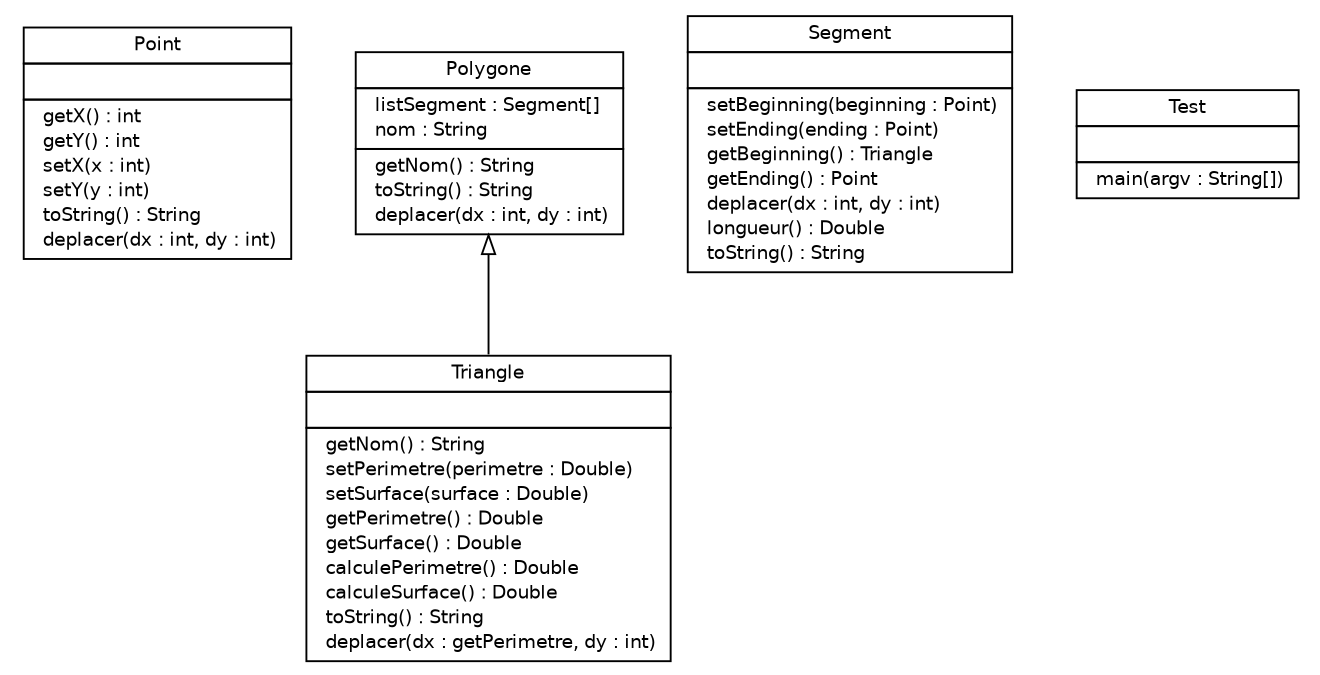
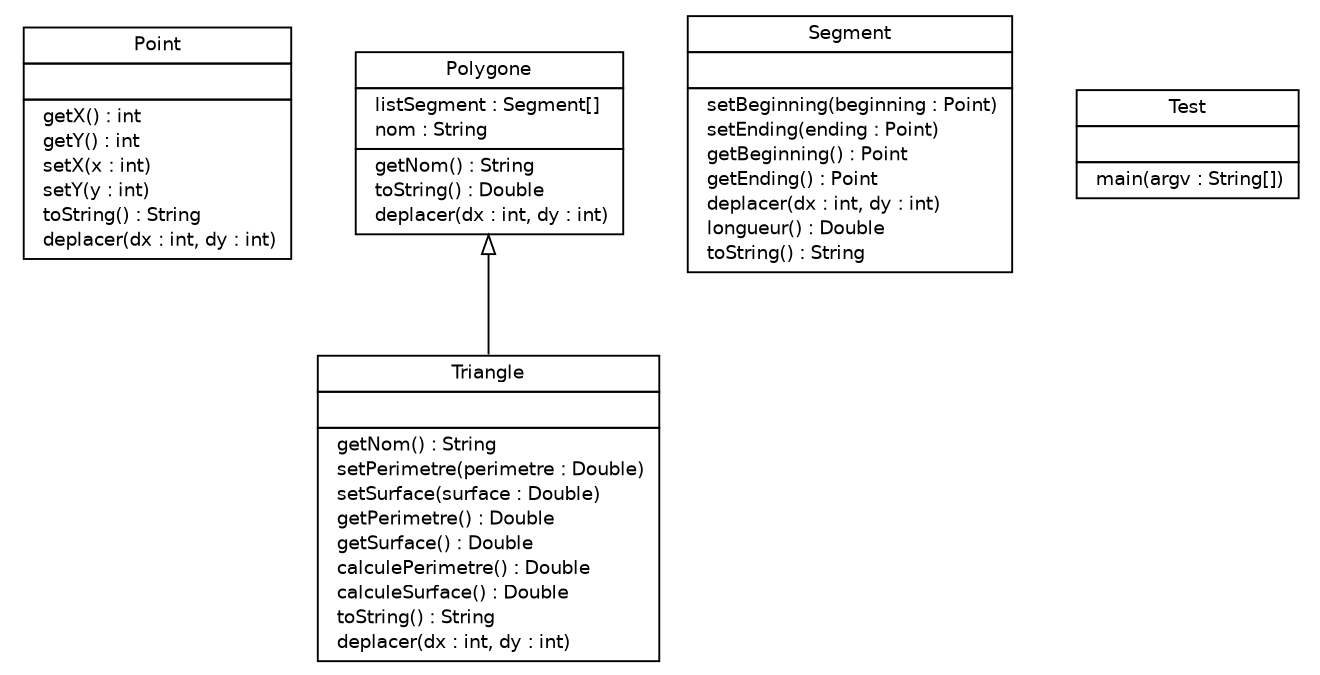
node "Segment": text "getBeginning() : Triangle" -> "getBeginning() : Point"
node "Polygone": text "toString() : String" -> "toString() : Double"
node "Triangle": text "deplacer(dx : getPerimetre, dy : int)" -> "deplacer(dx : int, dy : int)"
